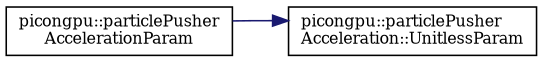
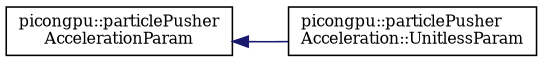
edge "picongpu::particlePusher AccelerationParam" -> "picongpu::particlePusher Acceleration::UnitlessParam": reversed
